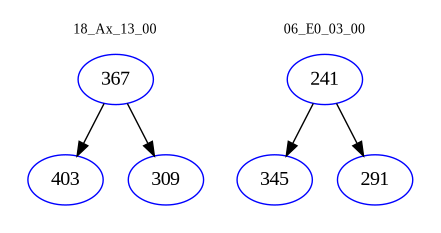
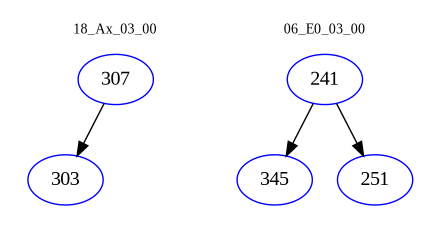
cluster "18_Ax_13_00": label "18_Ax_13_00" -> "18_Ax_03_00"
node "367": label "367" -> "307"
node "403": label "403" -> "303"
node "309": removed
node "291": label "291" -> "251"
